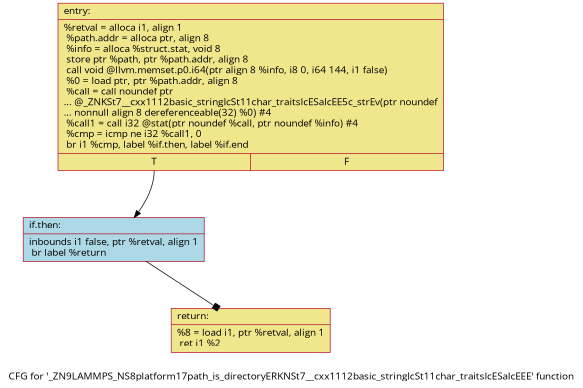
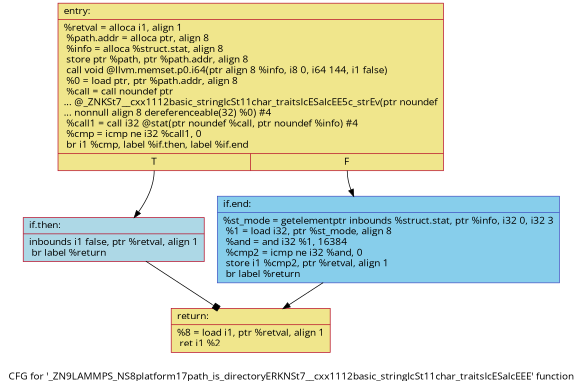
node "entry:": text "%info = alloca %struct.stat, void 8" -> "%info = alloca %struct.stat, align 8"
node "if.end:": added
